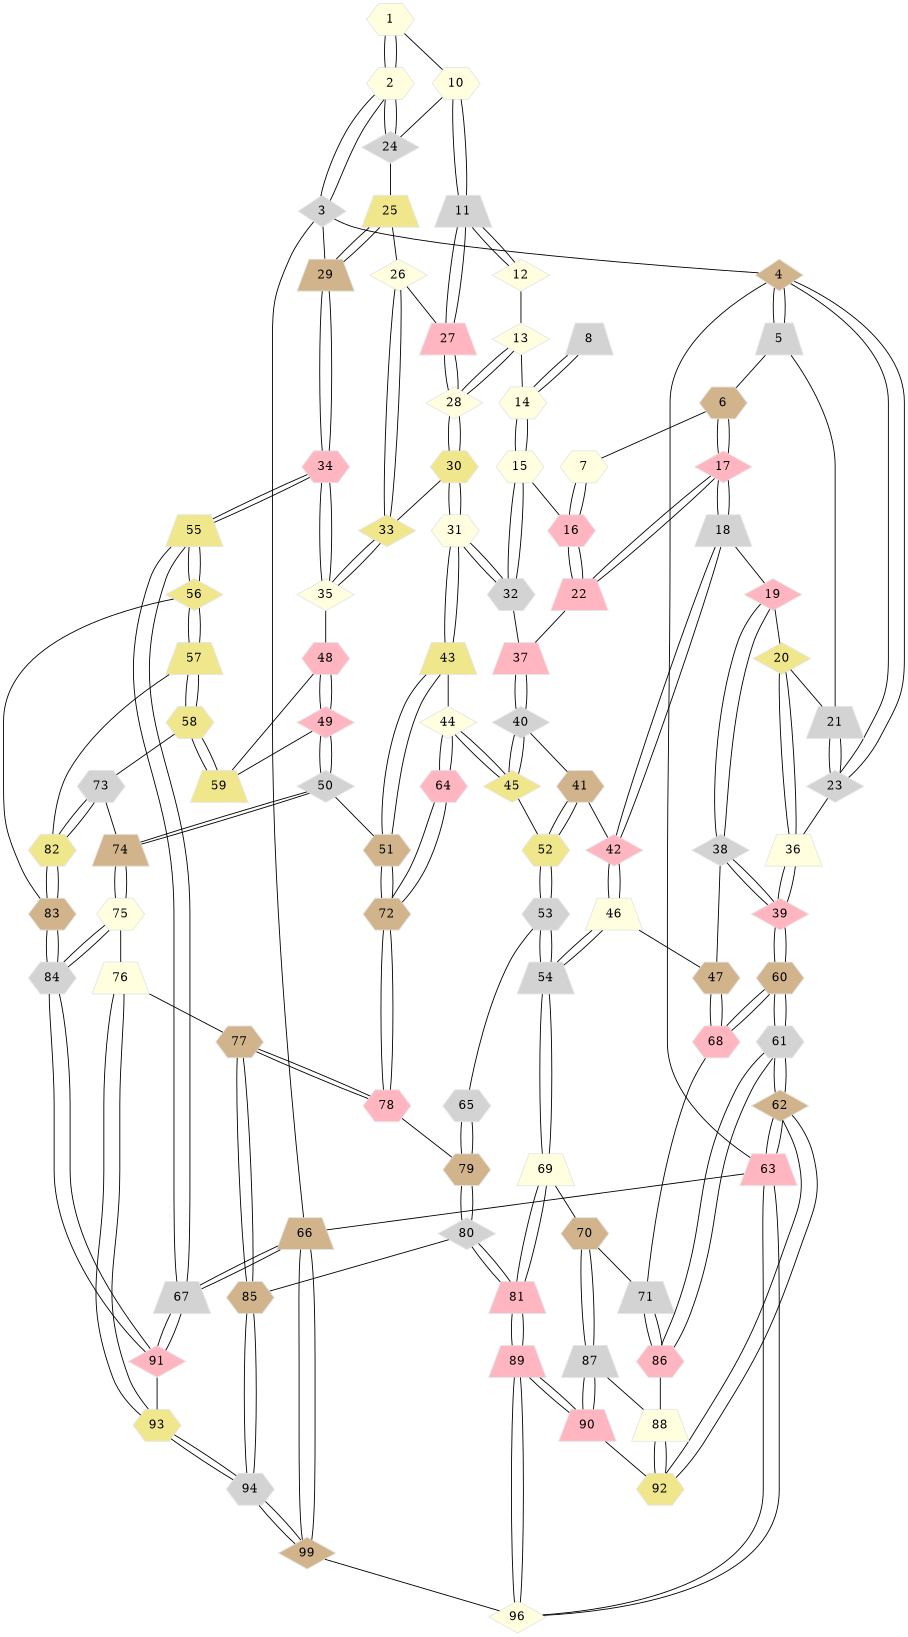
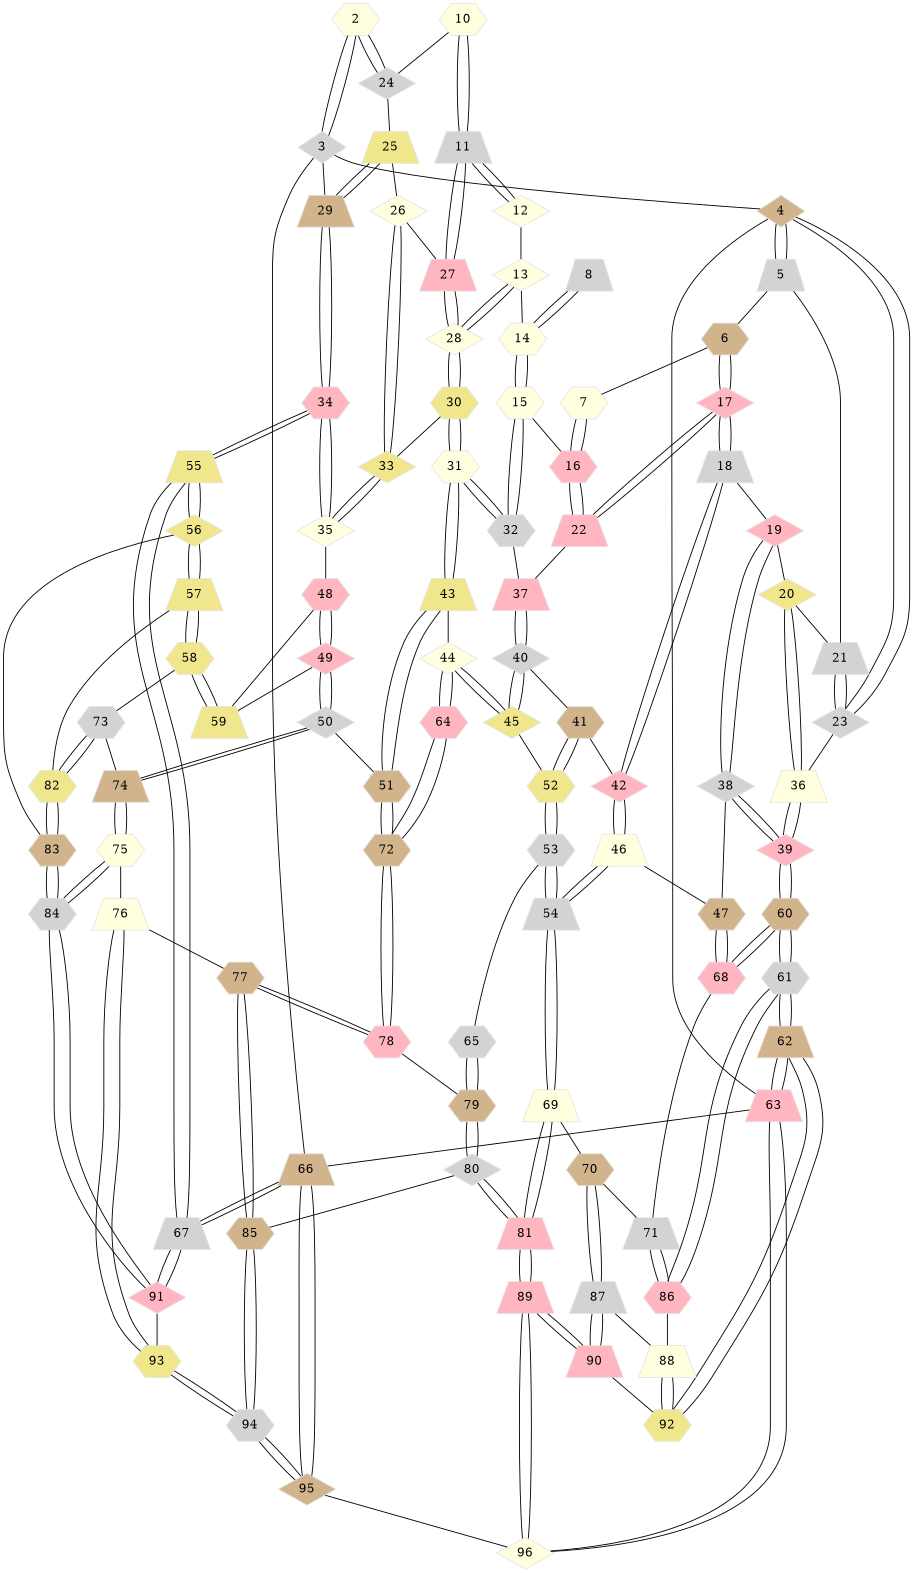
node "1": removed
node "62": shape diamond -> trapezium
node "99": label "99" -> "95"
